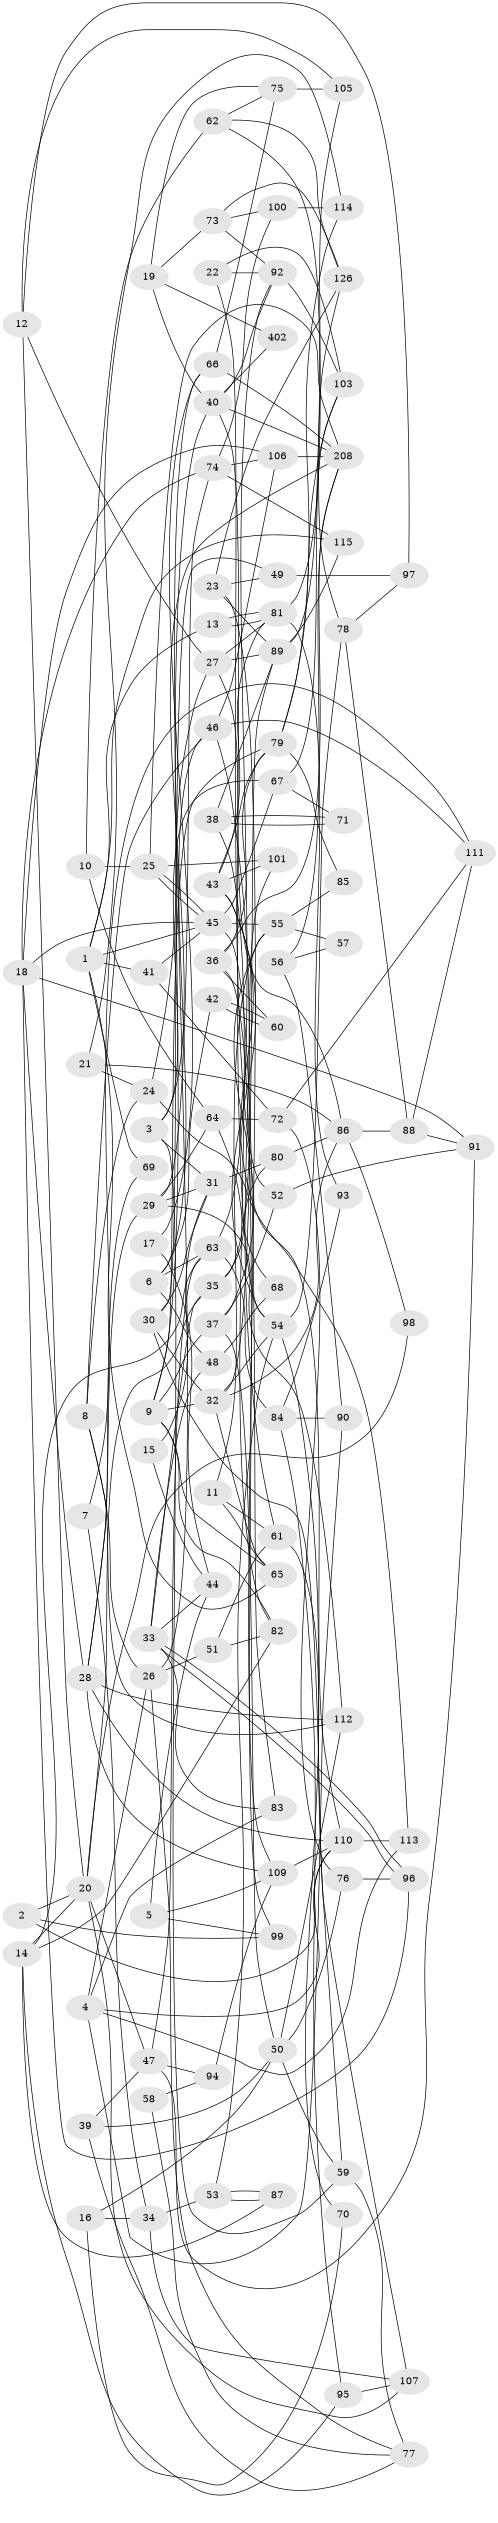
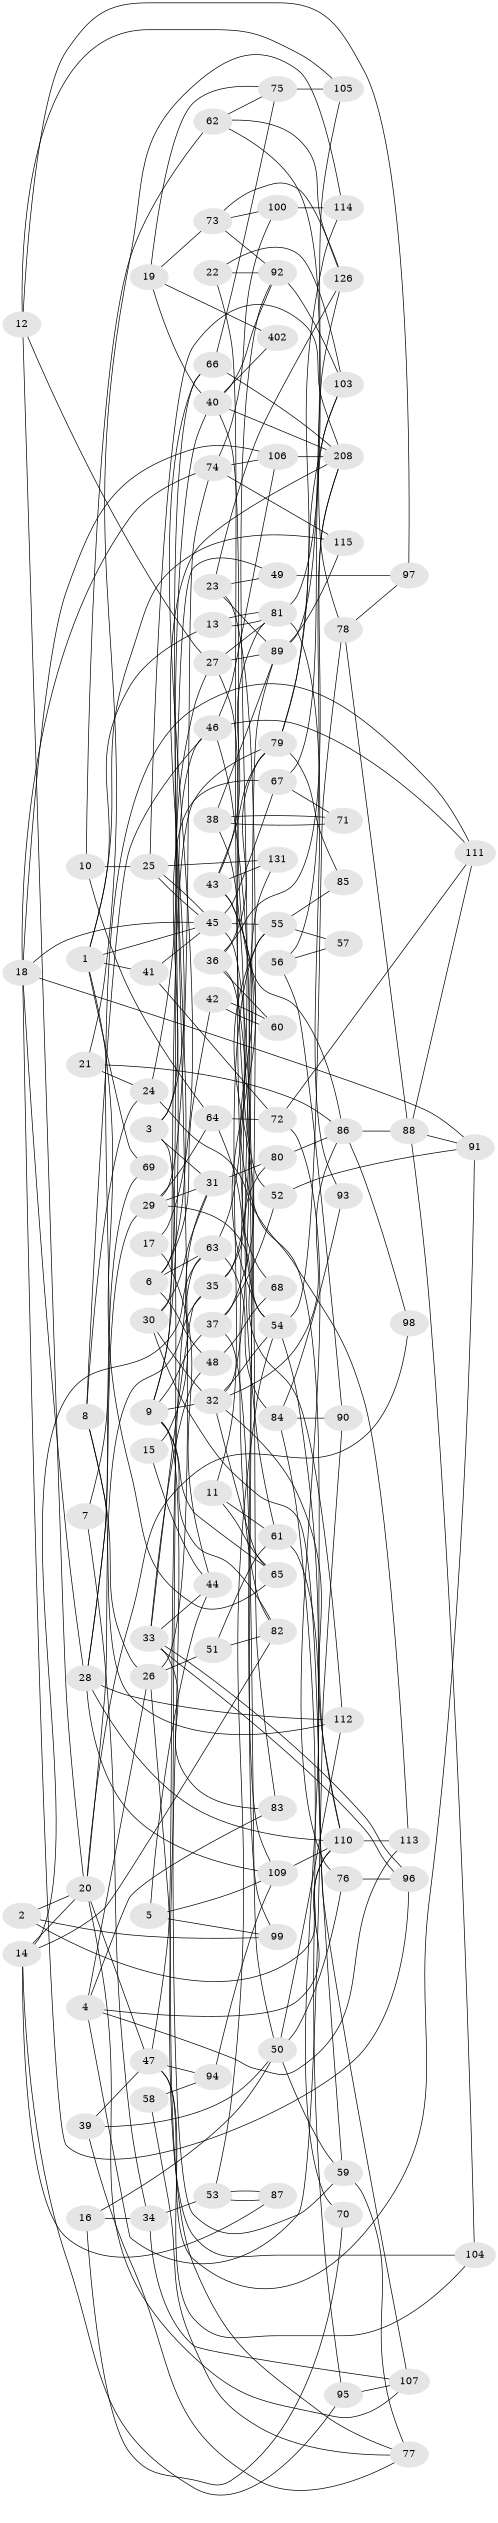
node "101": label "101" -> "131"
edge "32" -- "110": added
node "104": added
